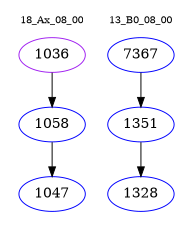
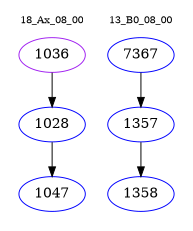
node "1058": label "1058" -> "1028"
node "1351": label "1351" -> "1357"
node "1328": label "1328" -> "1358"
